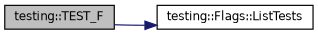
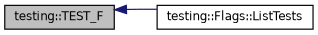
edge "testing::TEST_F" -> "testing::Flags::ListTests": reversed
